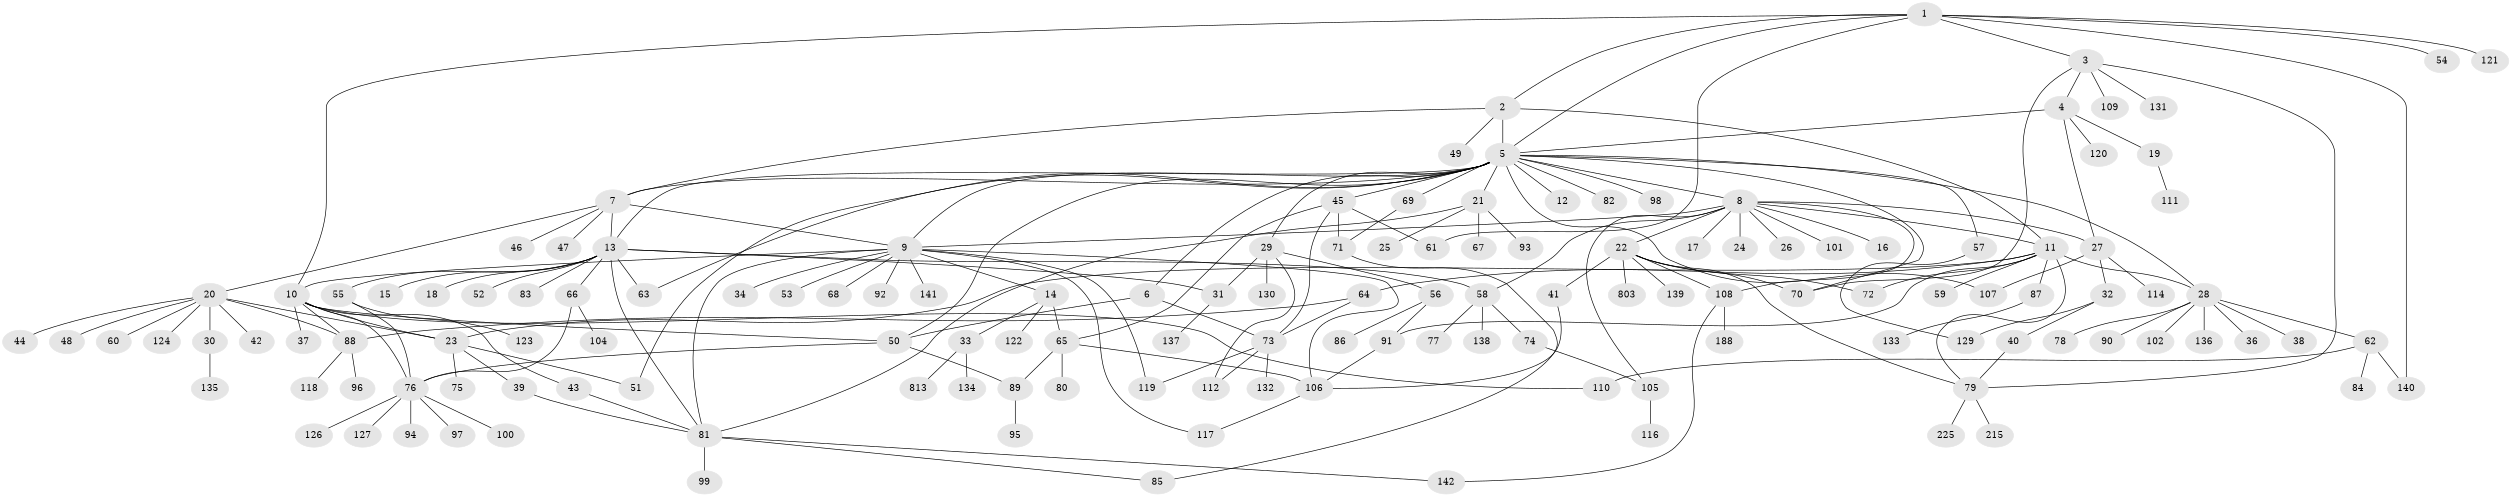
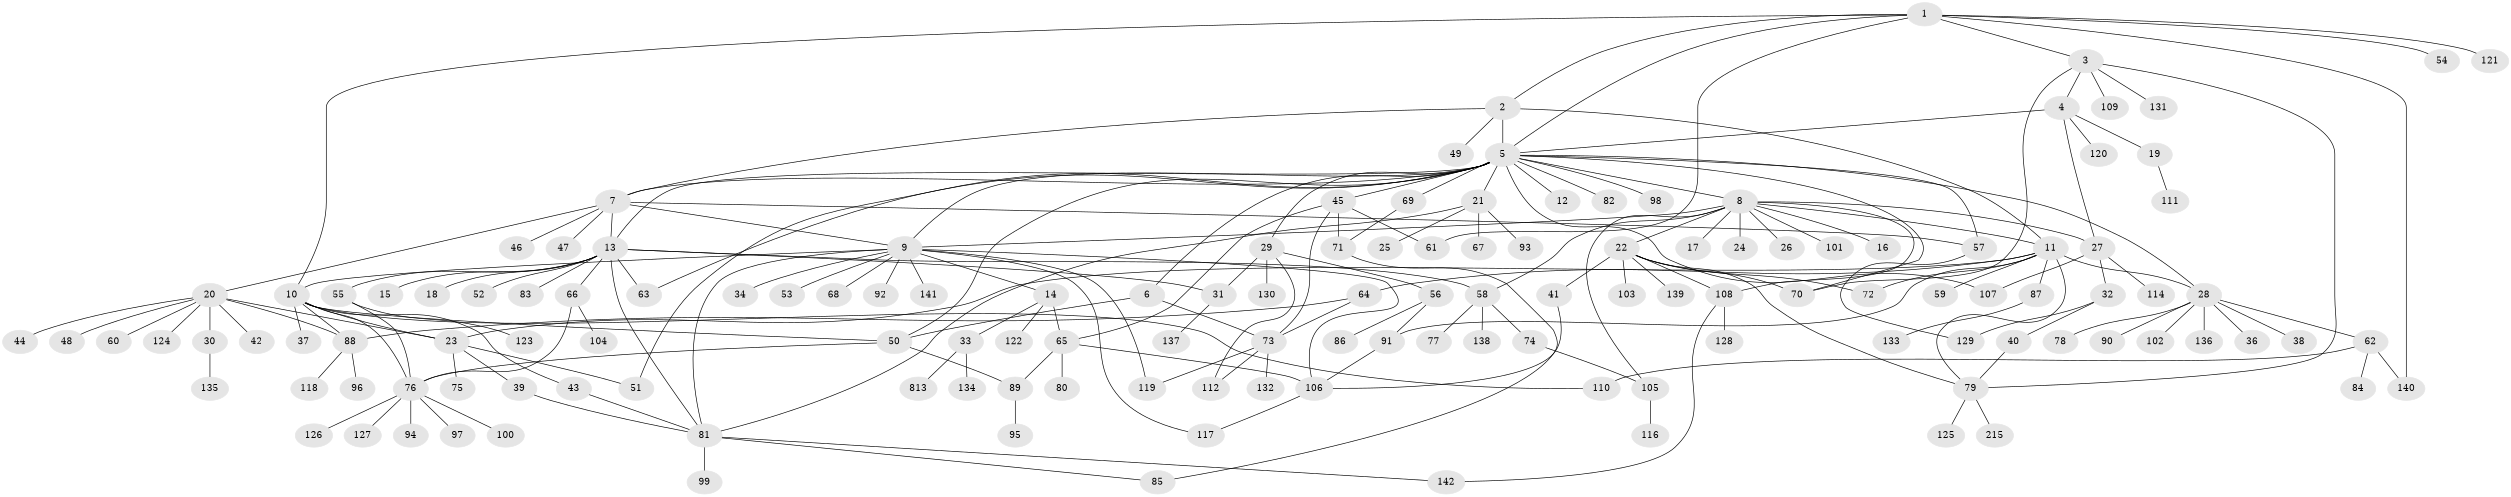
edge "7" -- "57": added
node "803": label "803" -> "103"
node "188": label "188" -> "128"
node "225": label "225" -> "125"
